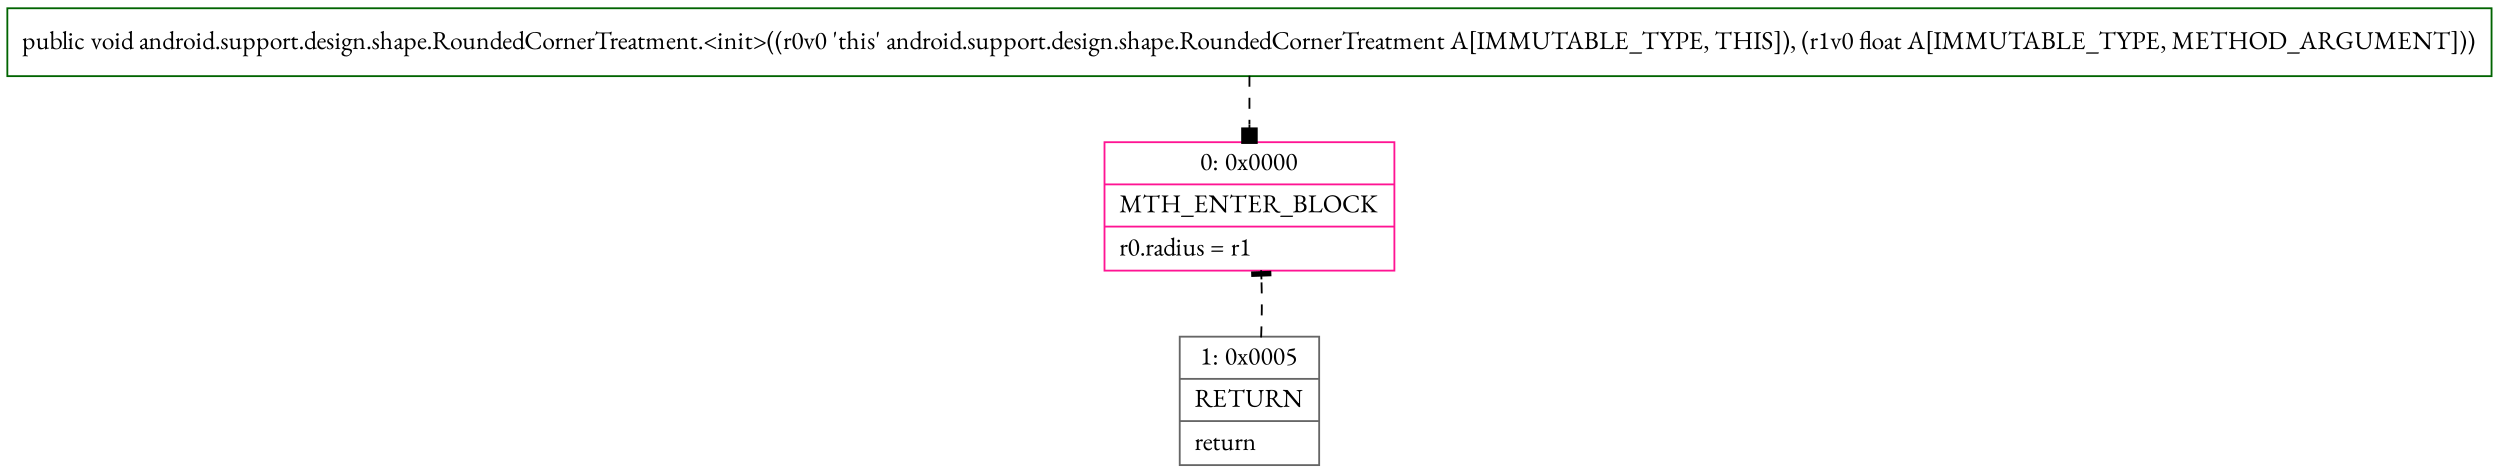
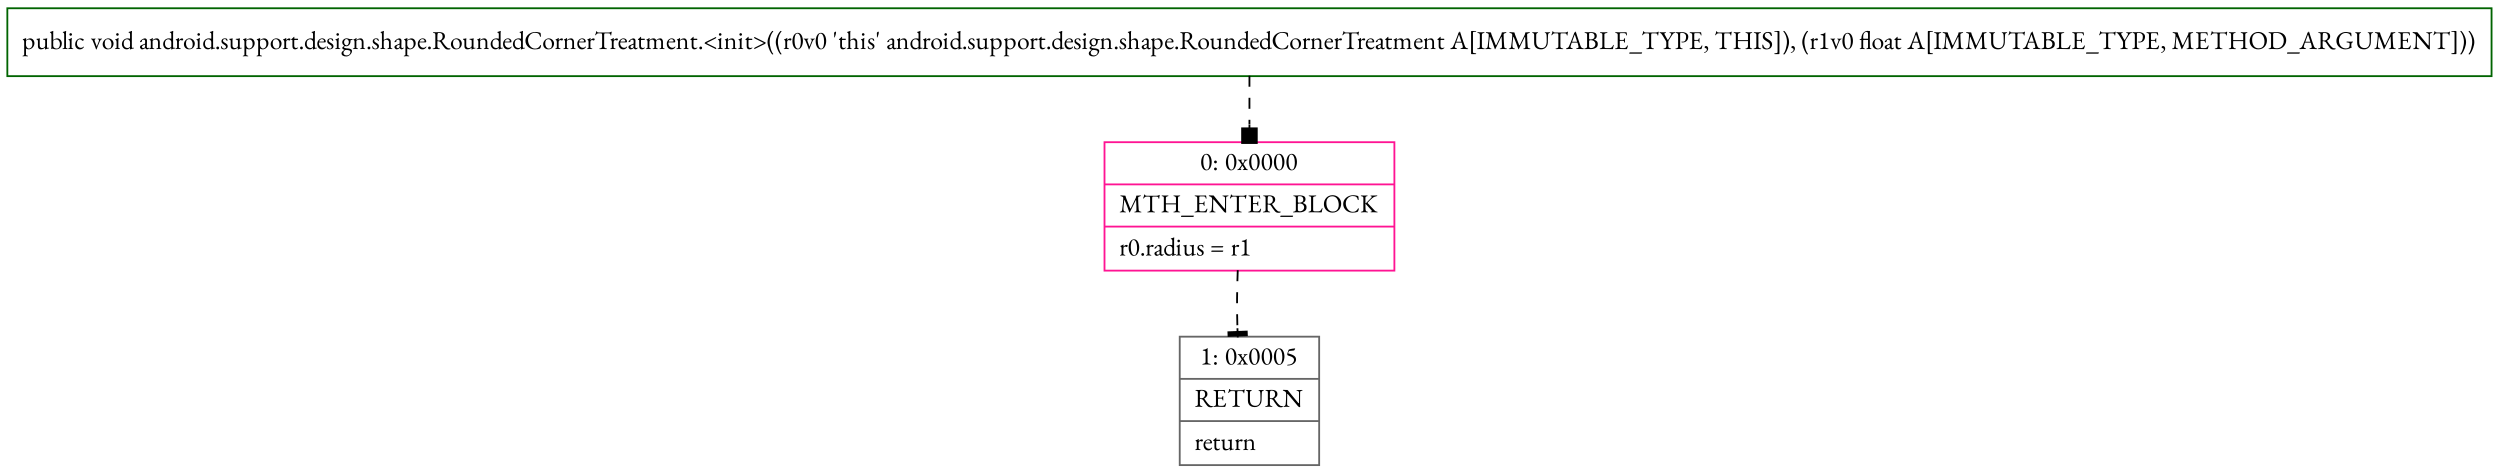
edge "1: 0x0005" -> "0: 0x0000": reversed
